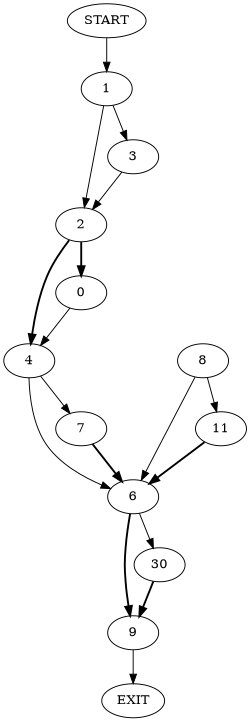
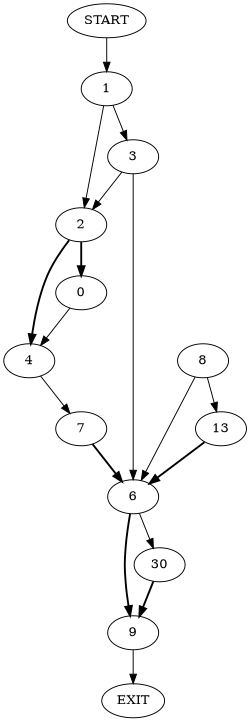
node "11": label "11" -> "13"
edge "4" -> "6": now "3" -> "6"
